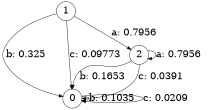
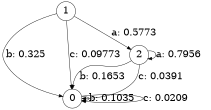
edge "1" -> "2": label "a: 0.7956   " -> "a: 0.5773   "
